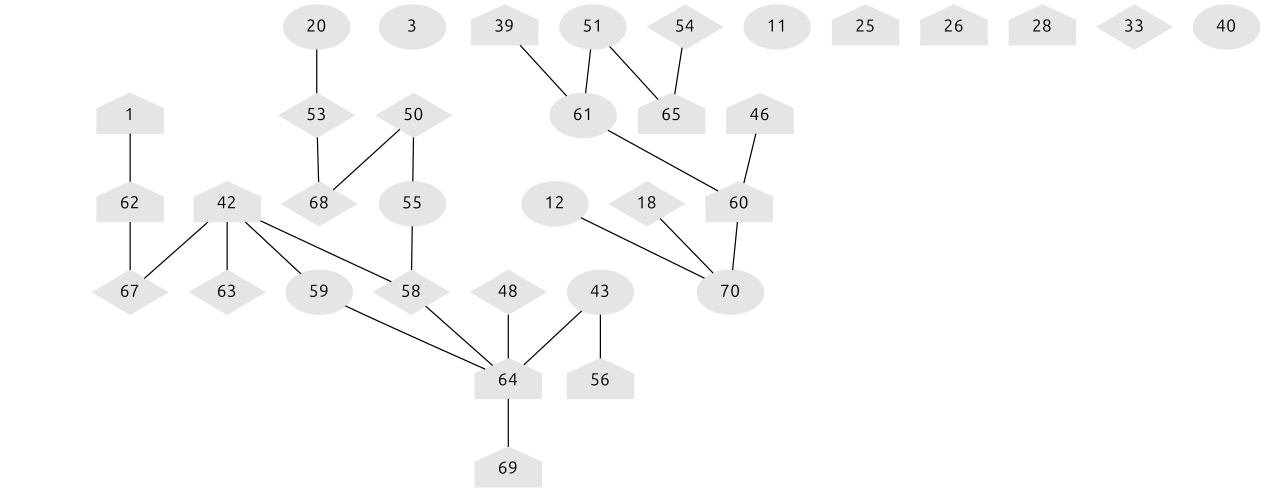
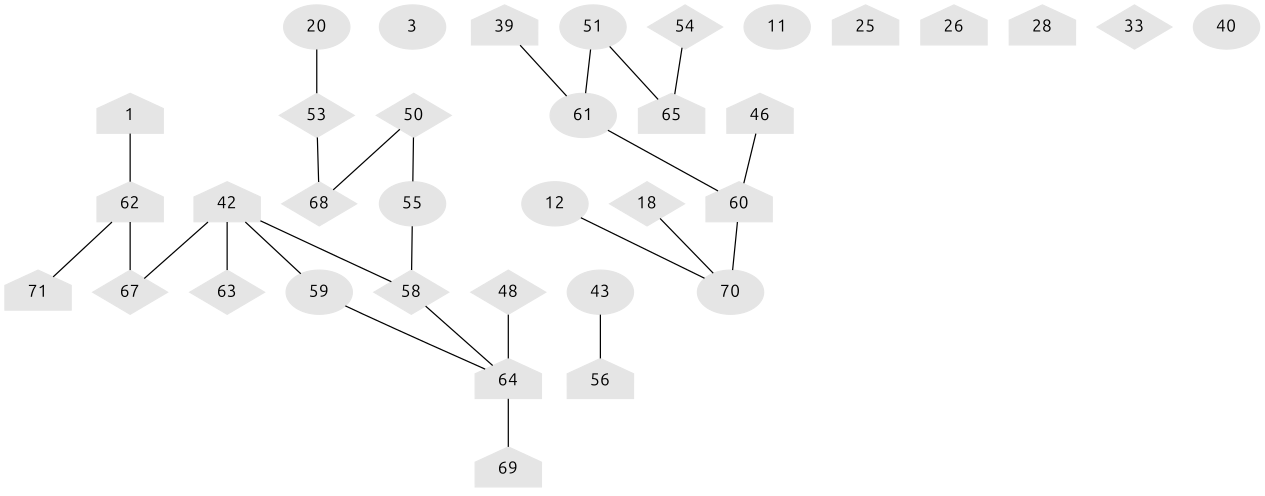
node "71": added
edge "43" -- "64": removed
